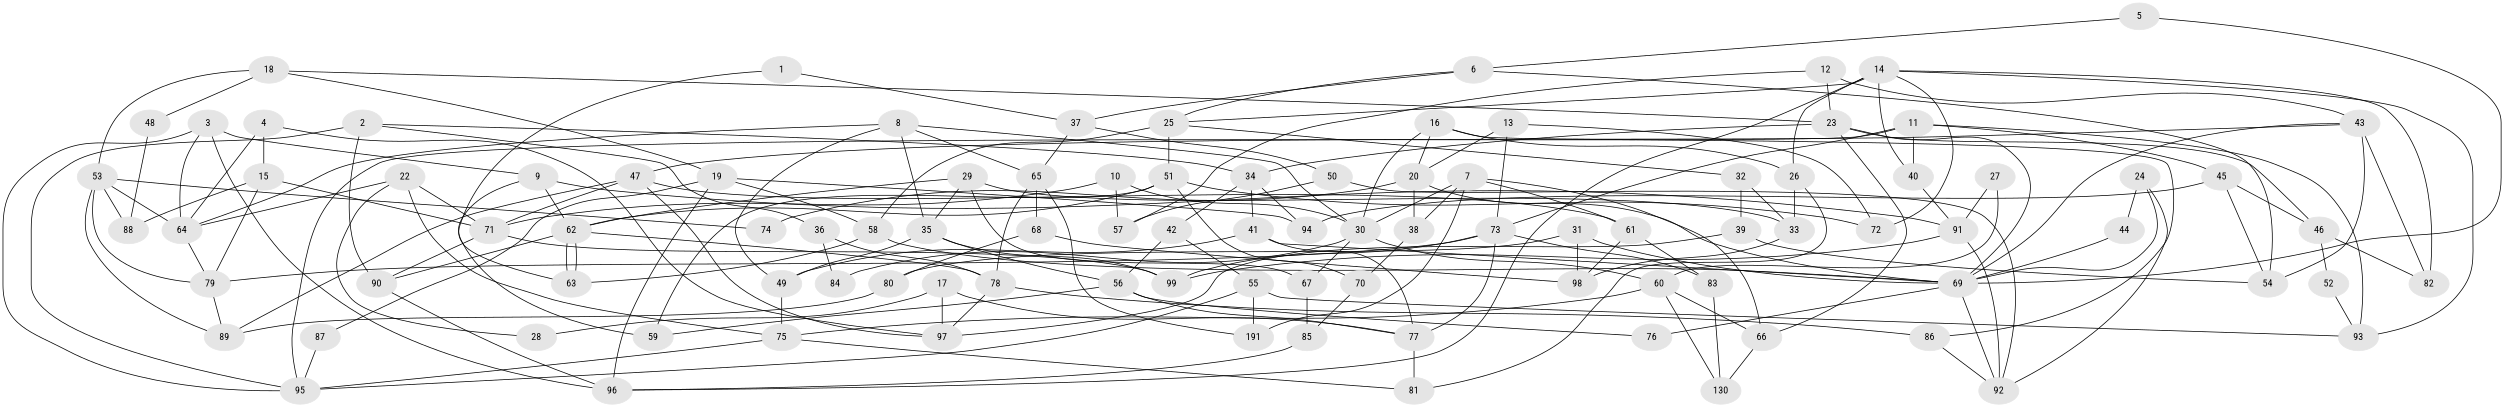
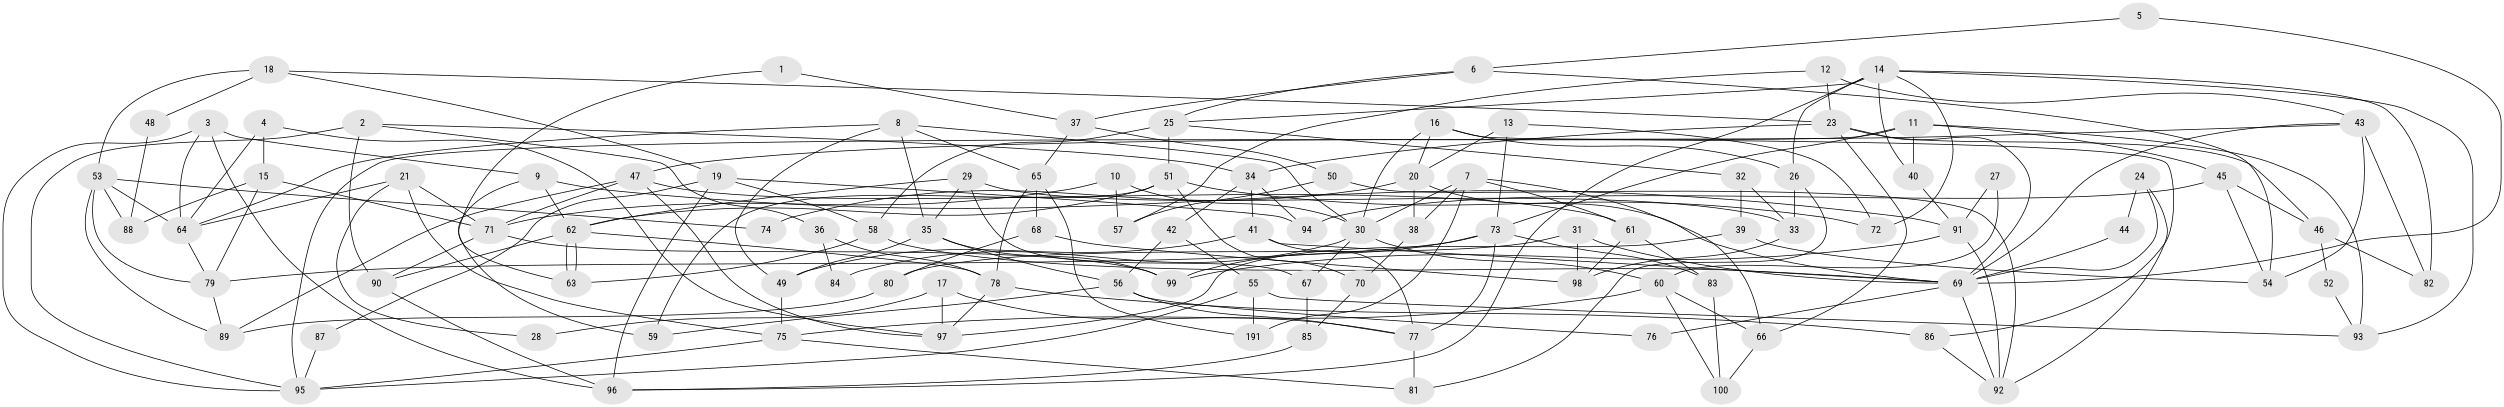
node "22": label "22" -> "21"
node "130": label "130" -> "100"
